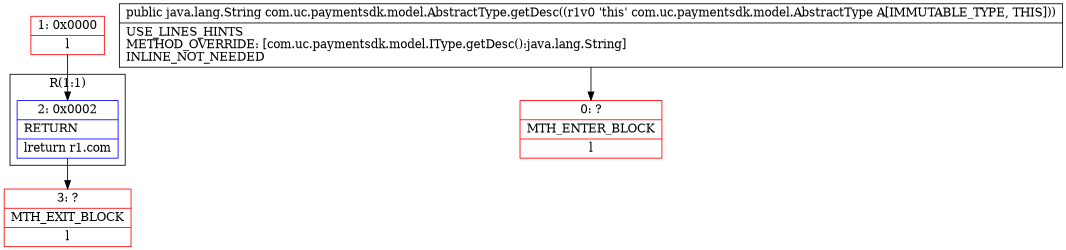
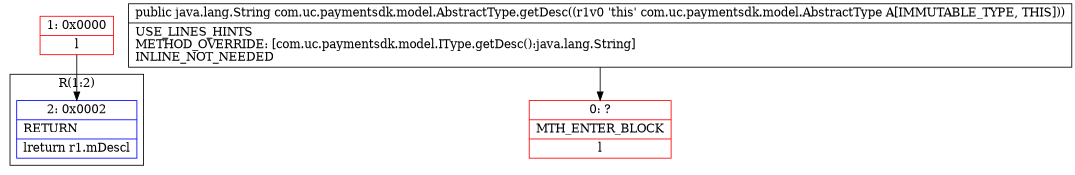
cluster "R(1:1)": label "R(1:1)" -> "R(1:2)"
node "2: 0x0002": text "lreturn r1.com" -> "lreturn r1.mDescl"
node "3: ?": removed
